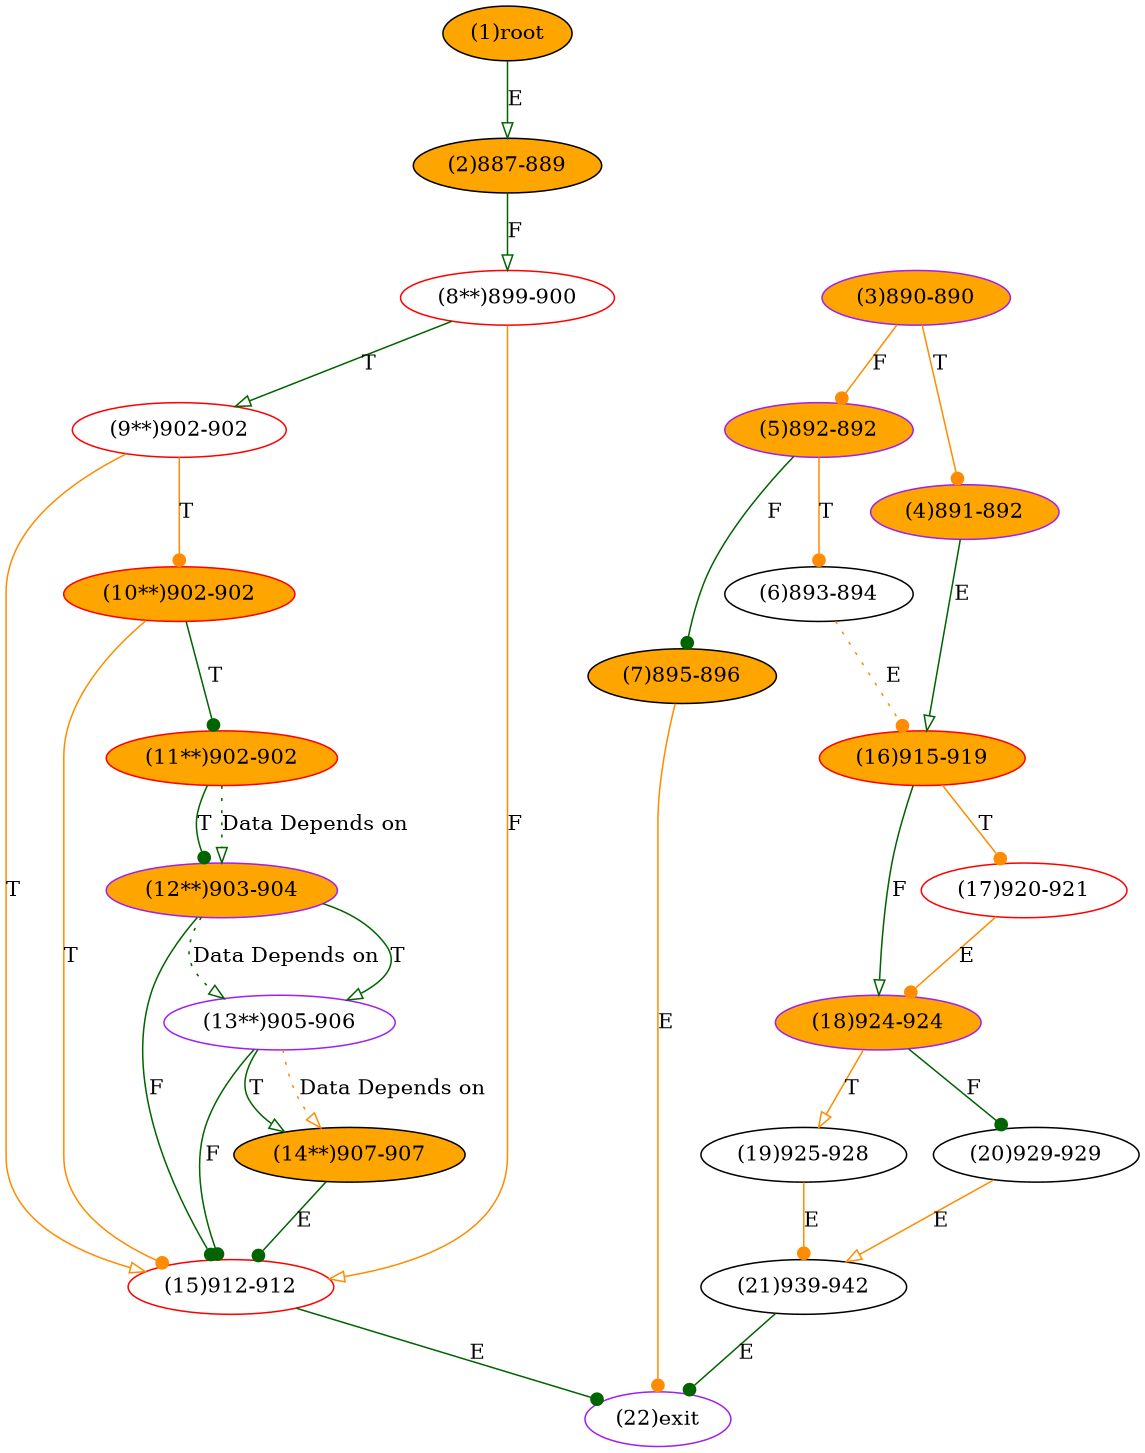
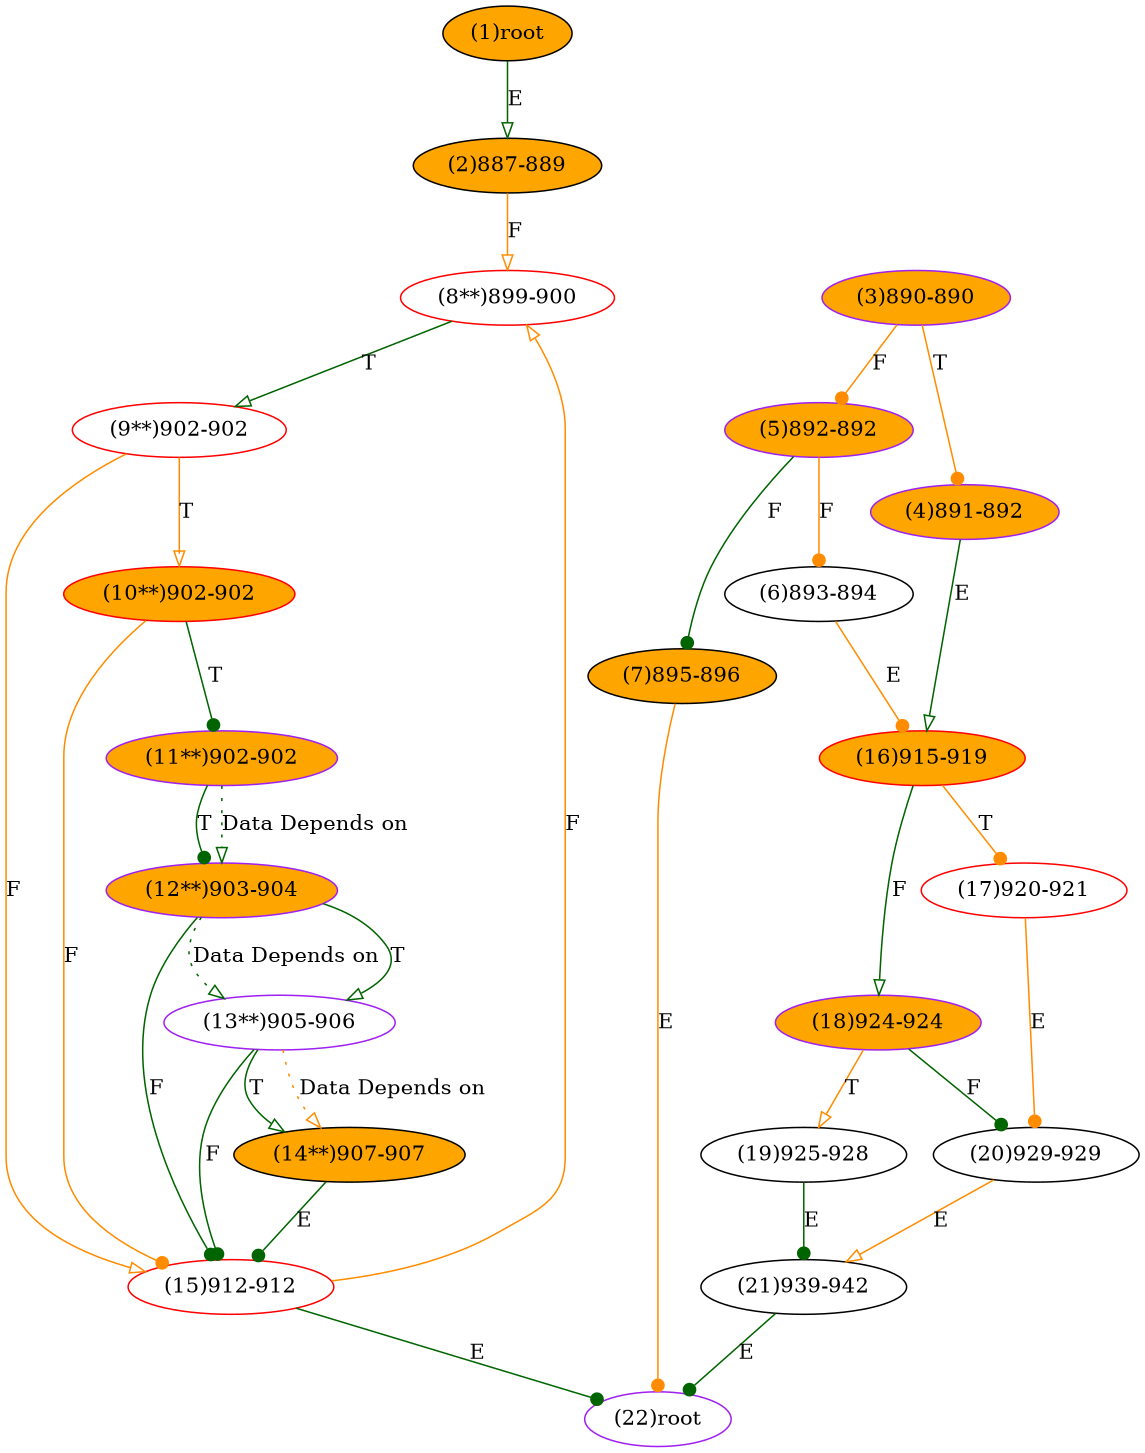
edge "(2)887-889" -> "(8**)899-900": color darkgreen -> darkorange
edge "(9**)902-902" -> "(10**)902-902": arrowhead dot -> onormal
edge "(5)892-892" -> "(6)893-894": label "T" -> "F"
edge "(6)893-894" -> "(16)915-919": style dotted -> solid
node "(11**)902-902": color red -> purple
edge "(8**)899-900" -> "(15)912-912": reversed
edge "(9**)902-902" -> "(15)912-912": label "T" -> "F"
edge "(17)920-921" -> "(18)924-924": now "(17)920-921" -> "(20)929-929"
edge "(10**)902-902" -> "(15)912-912": label "T" -> "F"
edge "(19)925-928" -> "(21)939-942": color darkorange -> darkgreen
node "(22)exit": label "(22)exit" -> "(22)root"
